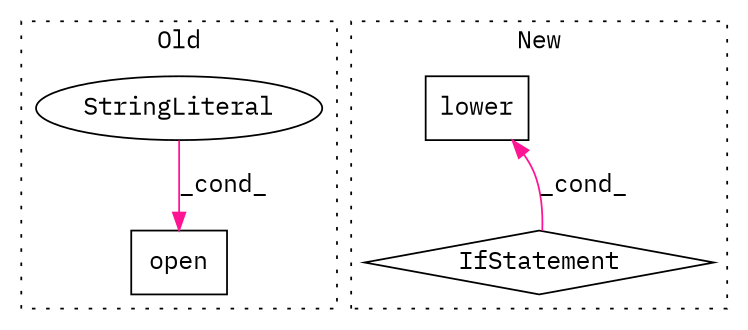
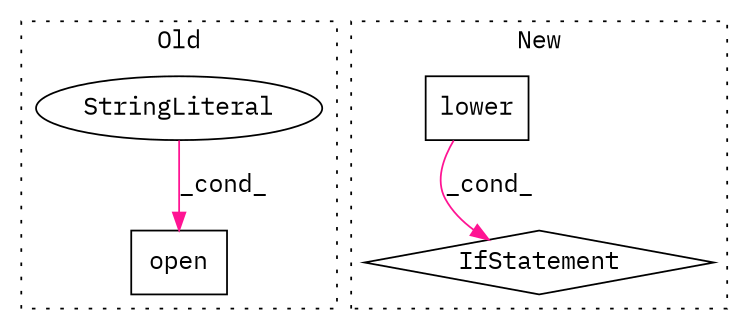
edge "IfStatement" -> "lower": reversed
